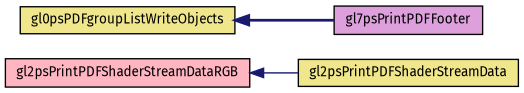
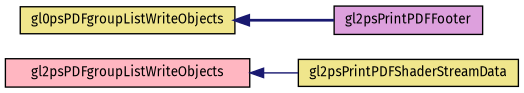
node "gl7psPrintPDFFooter": label "gl7psPrintPDFFooter" -> "gl2psPrintPDFFooter"
node "gl2psPrintPDFShaderStreamDataRGB": label "gl2psPrintPDFShaderStreamDataRGB" -> "gl2psPDFgroupListWriteObjects"
